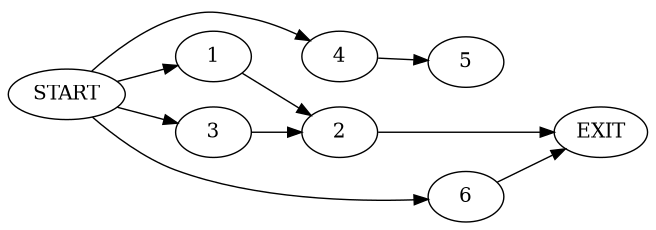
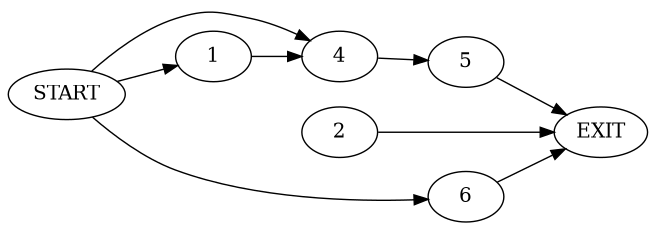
edge "1" -> "2": now "1" -> "4"
edge "5" -> "EXIT": added
node "3": removed
